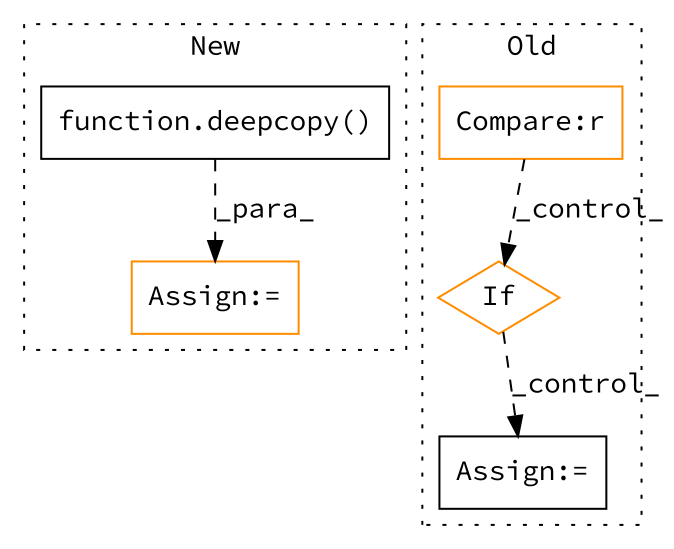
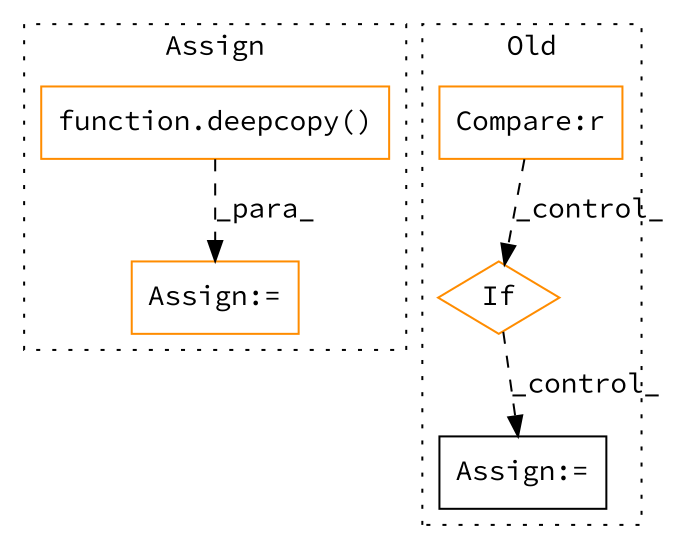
cluster "New": label "New" -> "Assign"
node "function.deepcopy()": color black -> darkorange
